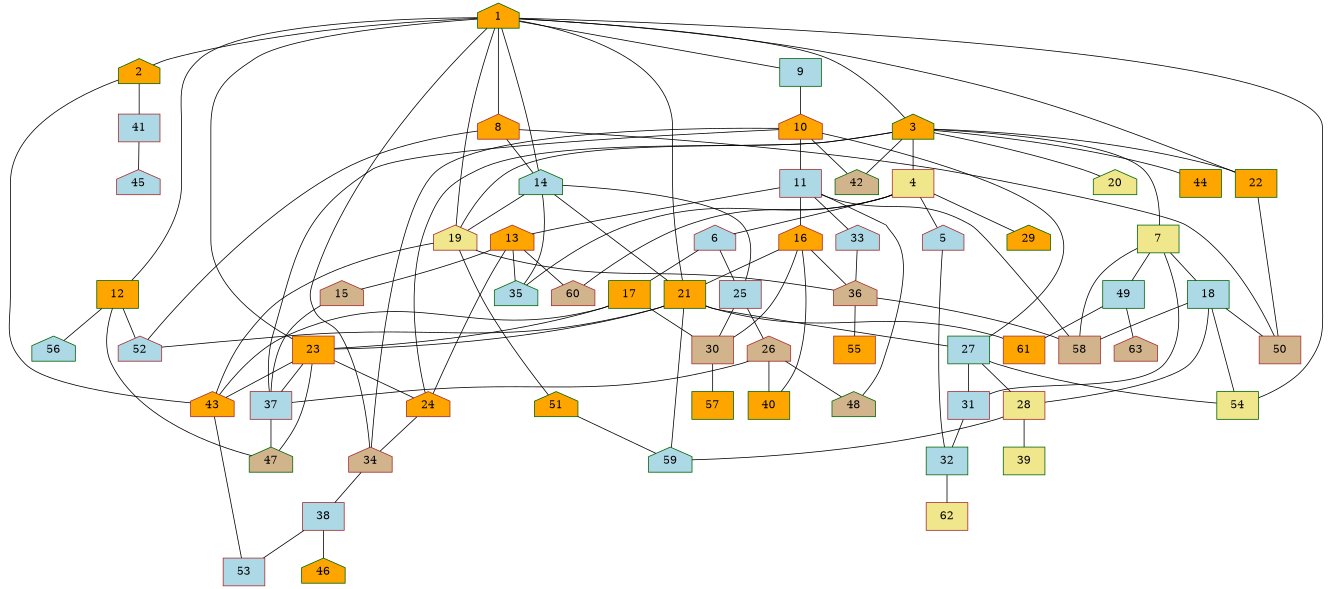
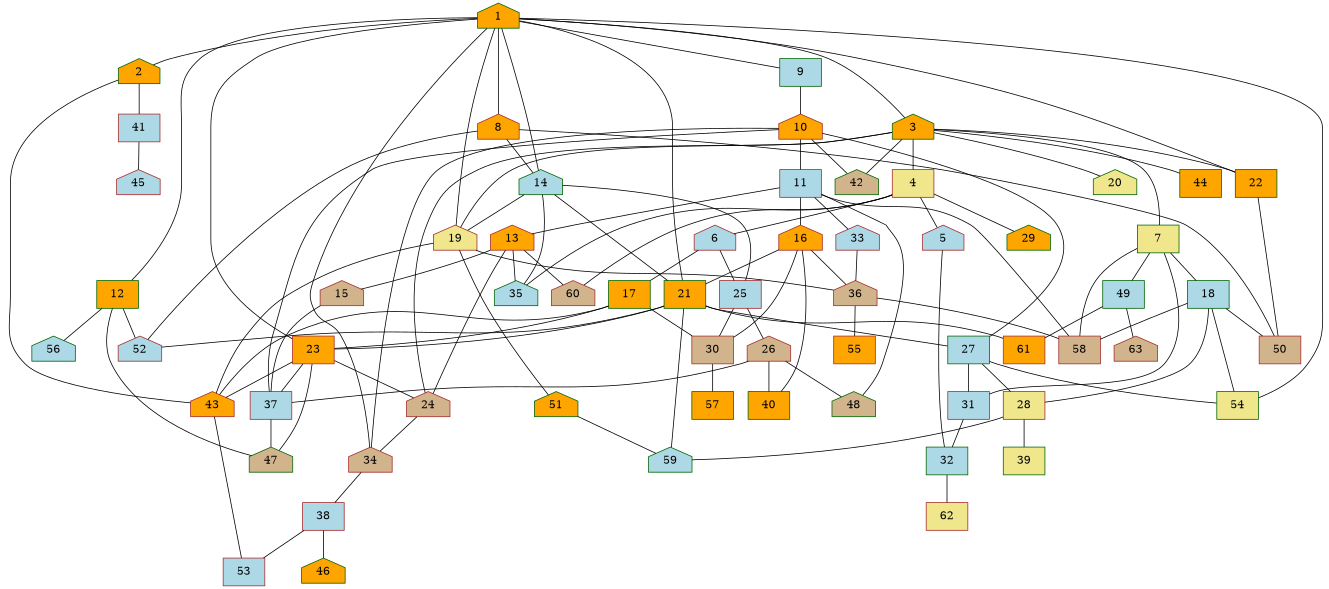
node "24": fillcolor orange -> tan
